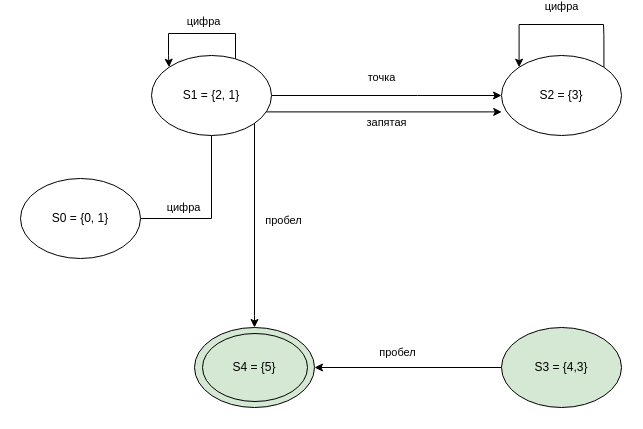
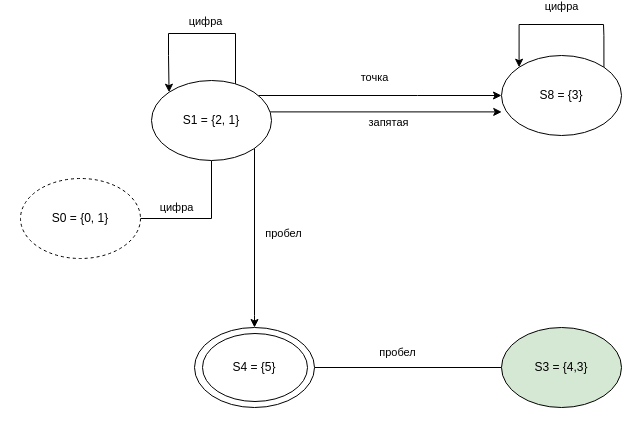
node "S1 = {2, 1}": moved (212, 96) -> (212, 121)
node "S2 = {3}": label "S2 = {3}" -> "S8 = {3}"
node "S0 = {0, 1}": style solid -> dashed
node "S4 = {5}": fillcolor #d5e8d4 -> #ffffff
edge "S3 = {4,3}" -> "S4 = {5}": arrowhead classic -> none
